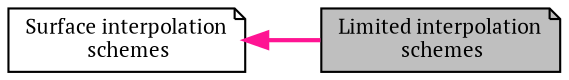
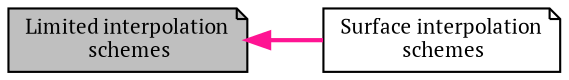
edge "Limited interpolation schemes" -> "Surface interpolation schemes": reversed
